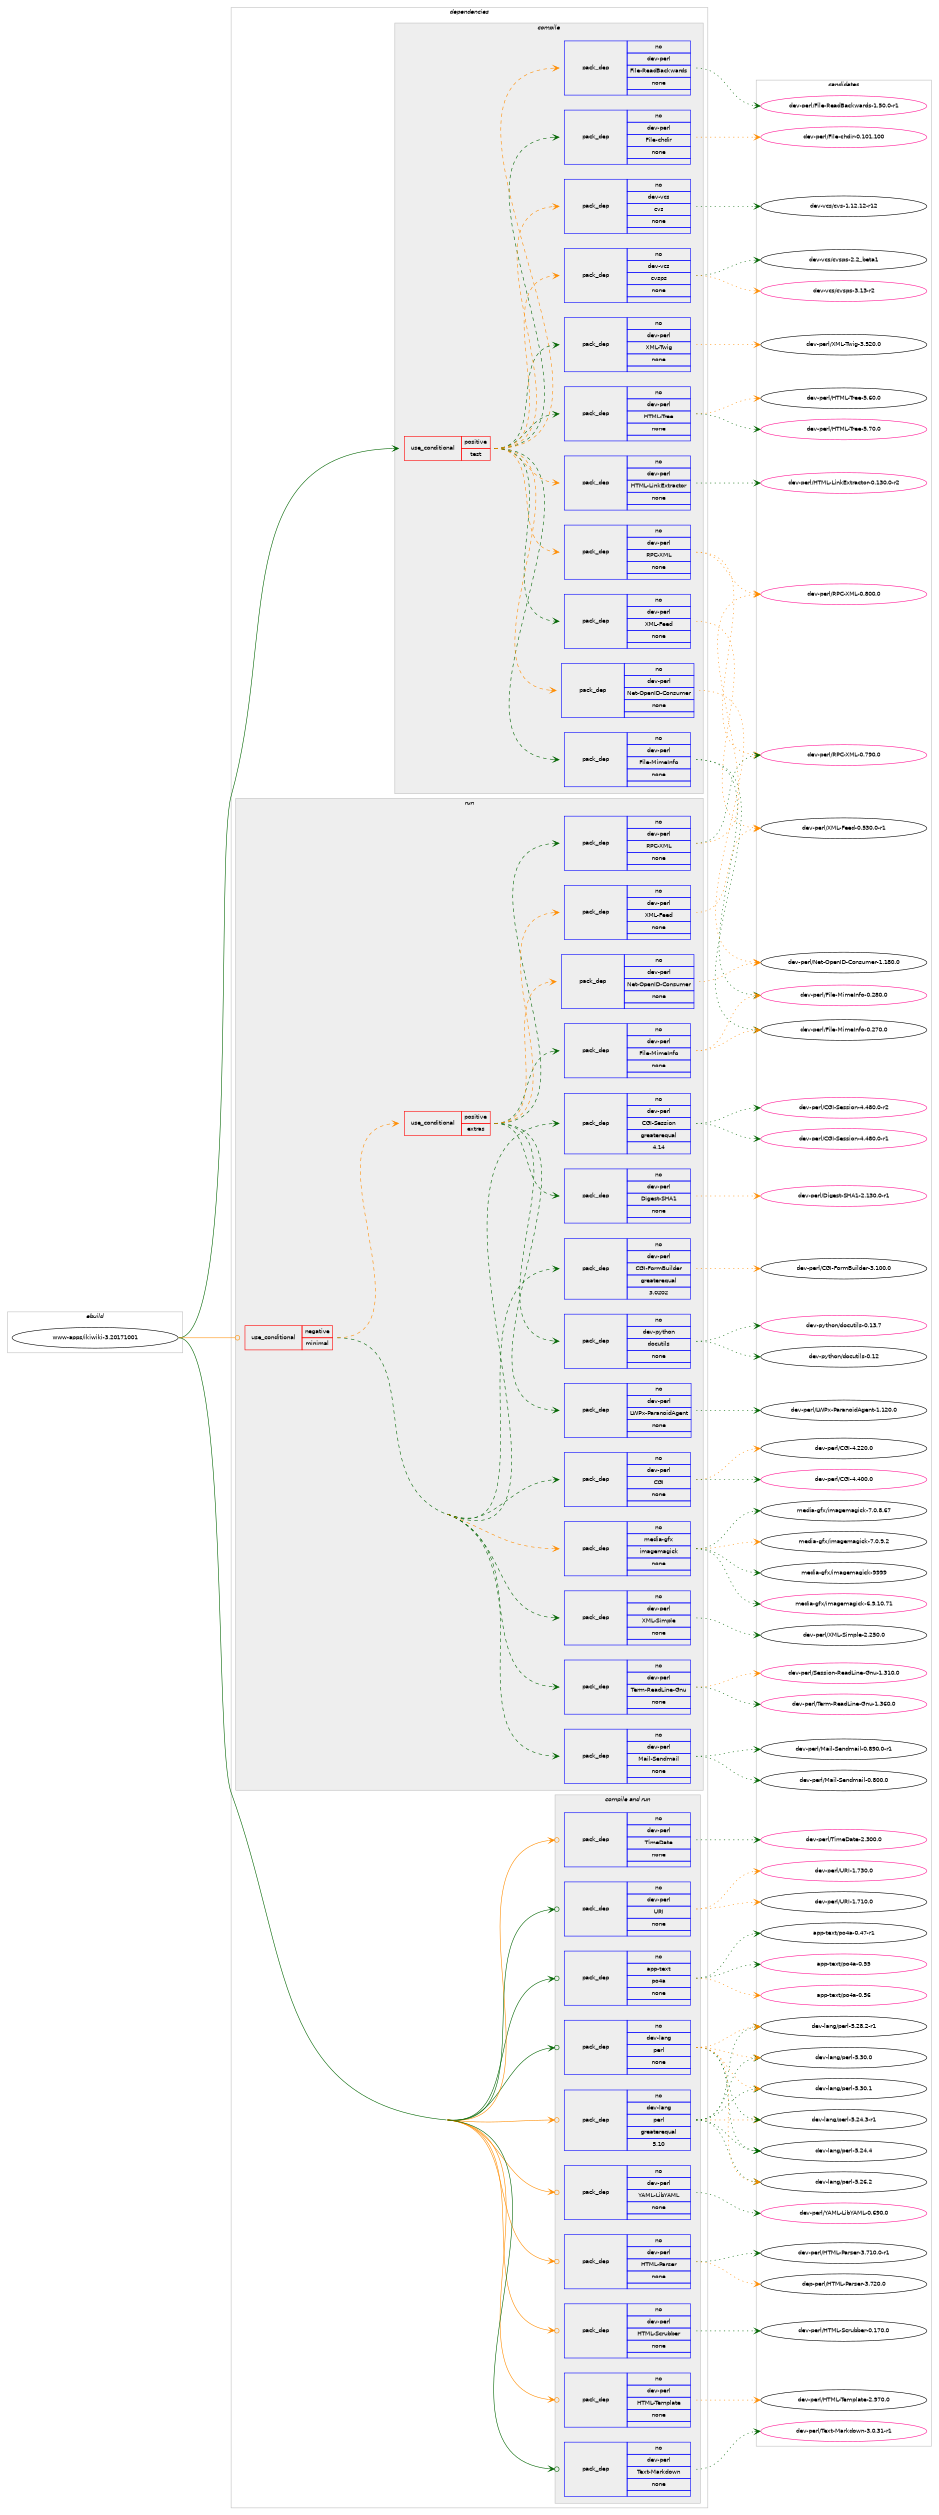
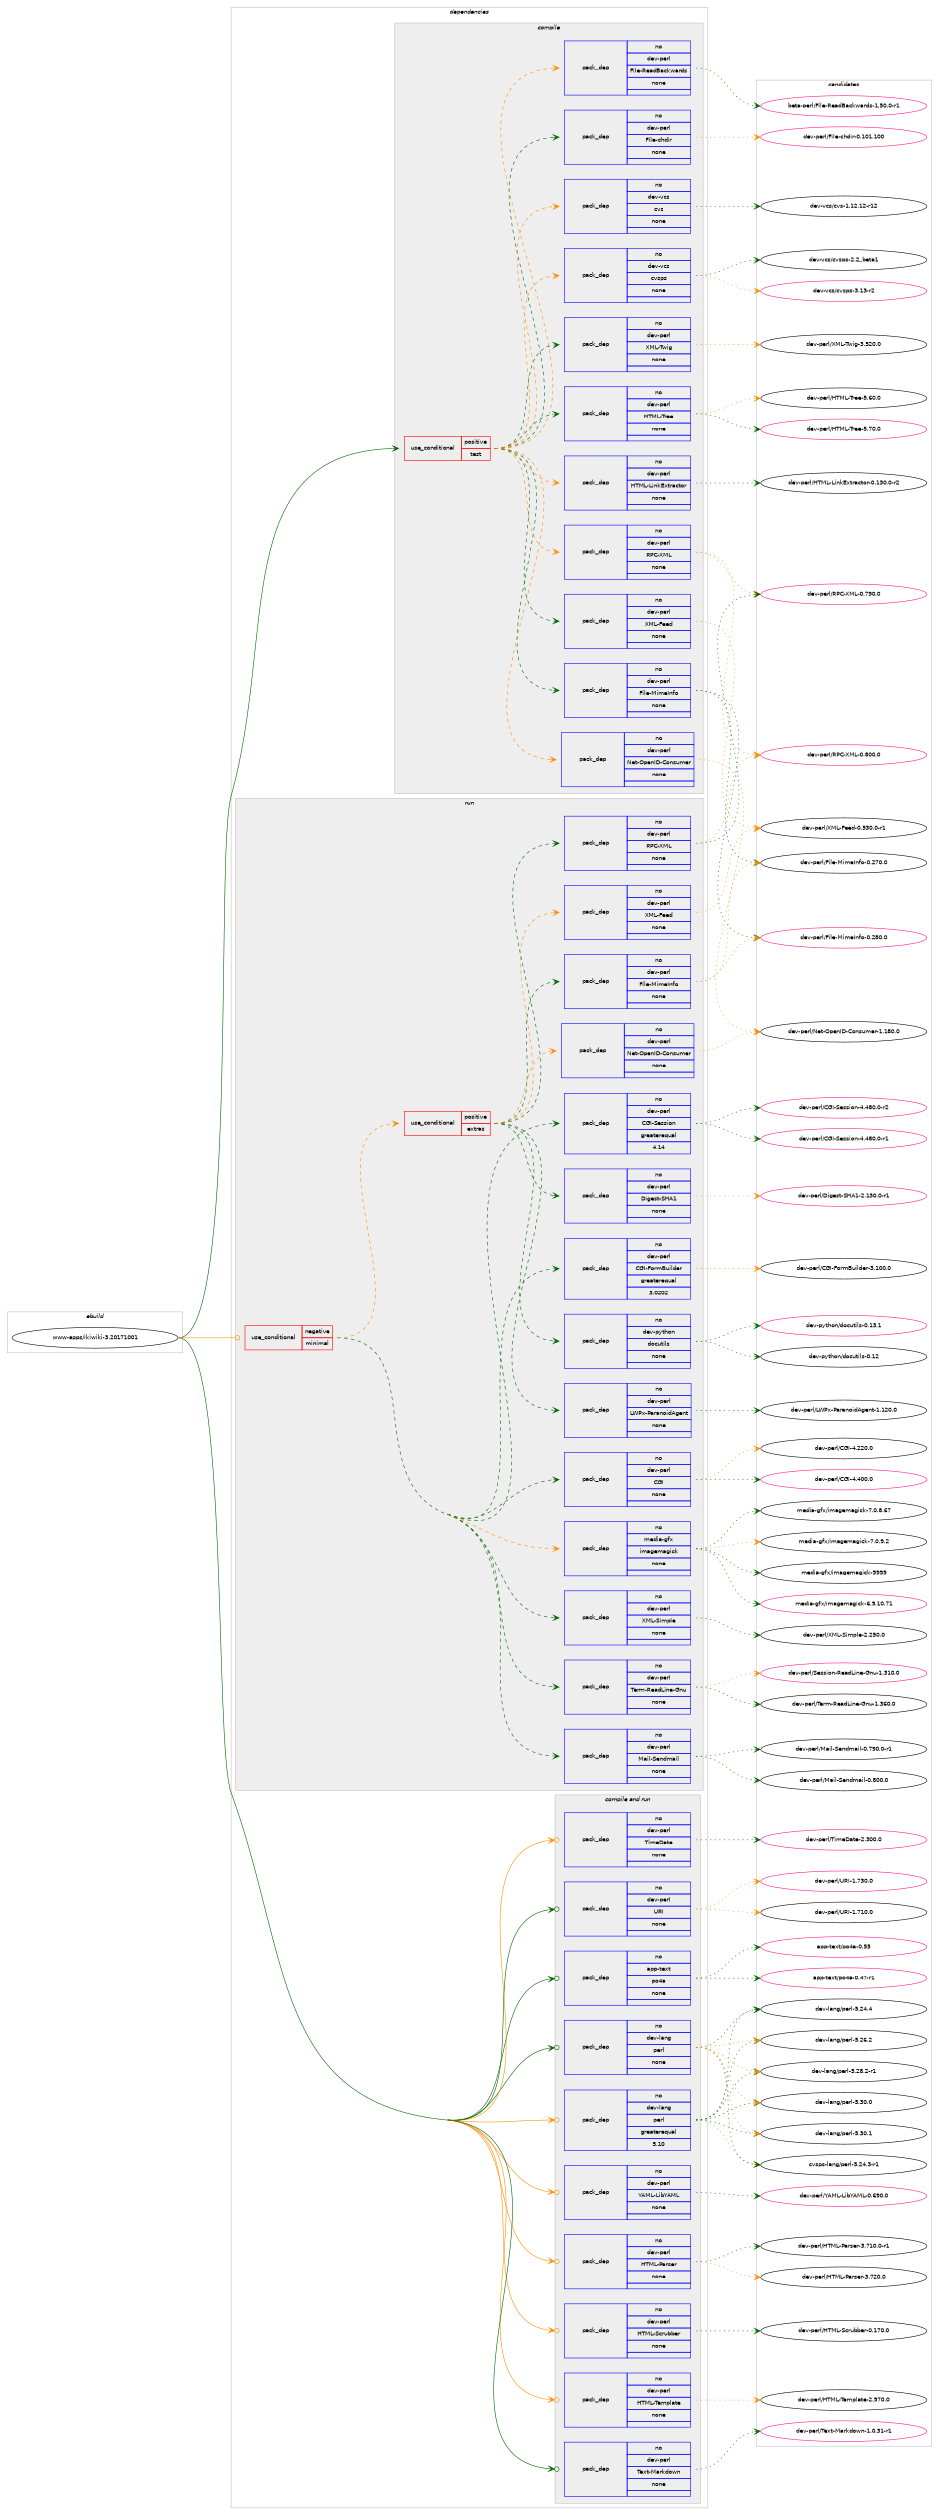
node "dev-perl/File-ReadBackwards-1.50.0-r1": label "dev-perl/File-ReadBackwards-1.50.0-r1" -> "beta-perl/File-ReadBackwards-1.50.0-r1"
node "dev-perl/HTML-LinkExtractor-0.130.0-r2": color deeppink -> black
node "dev-python/docutils-0.13.7": label "dev-python/docutils-0.13.7" -> "dev-python/docutils-0.13.1"
node "dev-perl/Term-ReadLine-Gnu-1.360.0": color deeppink -> black
node "dev-perl/Mail-Sendmail-0.890.0-r1": label "dev-perl/Mail-Sendmail-0.890.0-r1" -> "dev-perl/Mail-Sendmail-0.790.0-r1"
node "app-text/po4a-0.47-r1": color black -> deeppink
node "app-text/po4a-0.56": removed
node "dev-lang/perl-5.24.3-r1": label "dev-lang/perl-5.24.3-r1" -> "cvsps-lang/perl-5.24.3-r1"
node "dep-perl/HTML-Parser-3.720.0": label "dep-perl/HTML-Parser-3.720.0" -> "dev-perl/HTML-Parser-3.720.0"
node "dev-perl/Text-Markdown-3.0.31-r1": label "dev-perl/Text-Markdown-3.0.31-r1" -> "dev-perl/Text-Markdown-1.0.31-r1"
